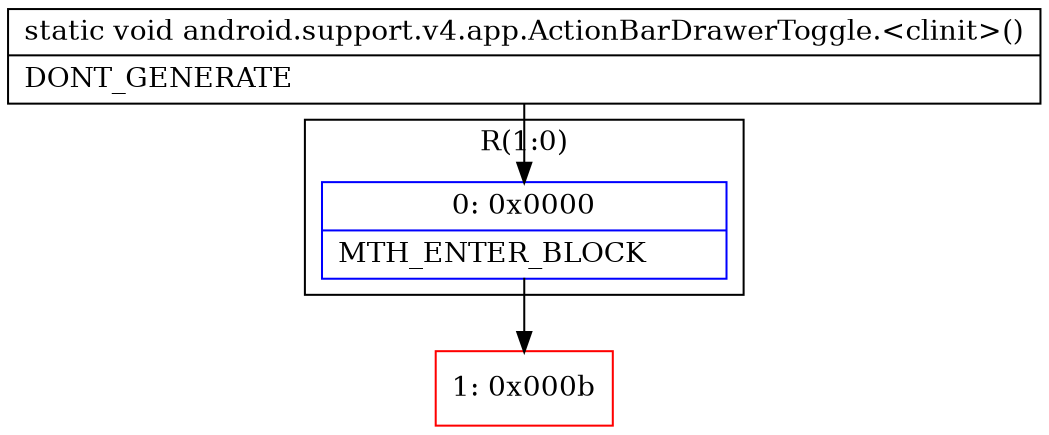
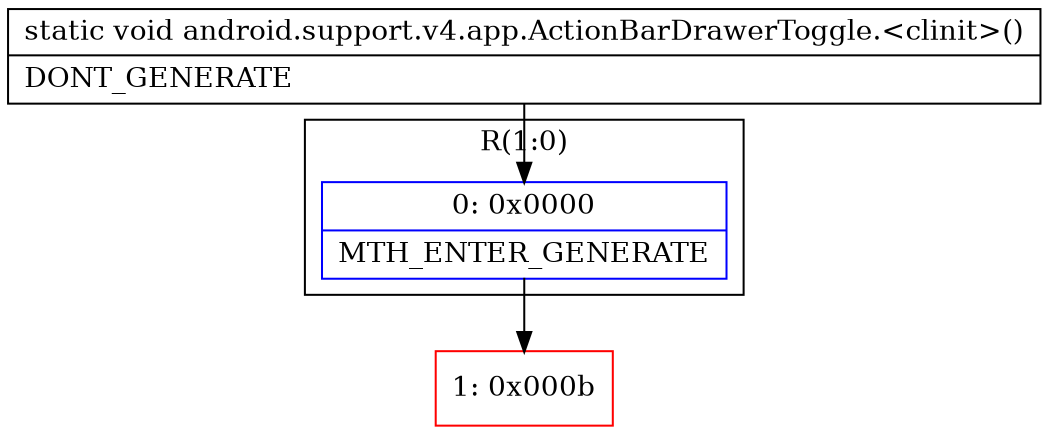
node "0: 0x0000": text "MTH_ENTER_BLOCK" -> "MTH_ENTER_GENERATE"
